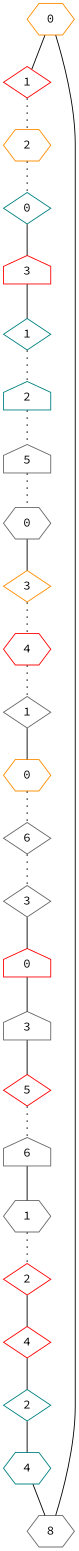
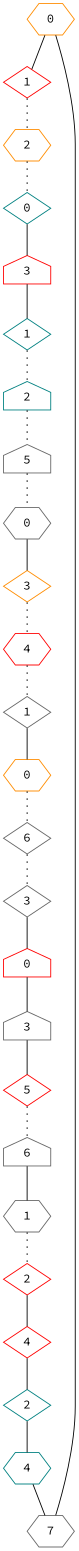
node "8": label "8" -> "7"
